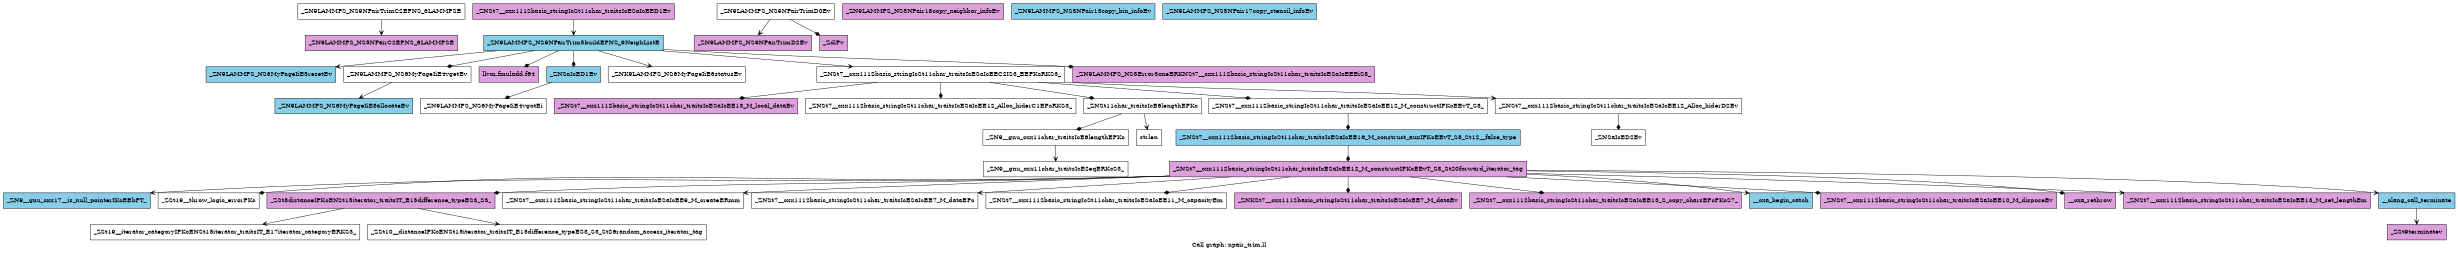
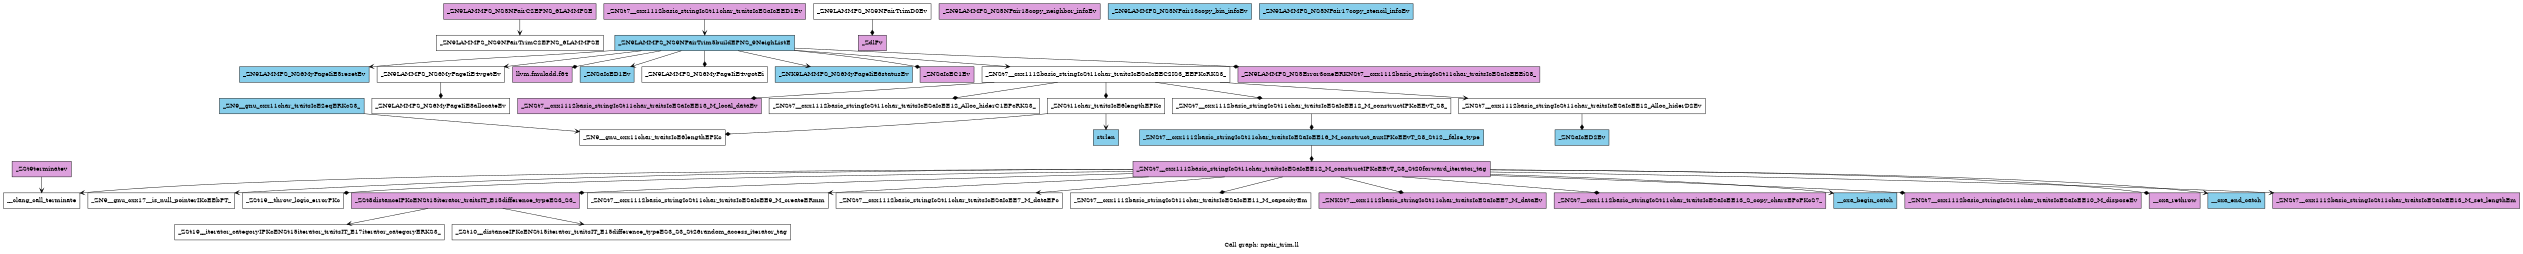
edge "_ZN9LAMMPS_NS9NPairTrimC2EPNS_6LAMMPSE" -> "_ZN9LAMMPS_NS5NPairC2EPNS_6LAMMPSE": reversed
node "_ZN9LAMMPS_NS9NPairTrimD2Ev": removed
edge "_ZN9LAMMPS_NS9NPairTrim5buildEPNS_9NeighListE" -> "_ZNSaIcED1Ev": arrowhead diamond -> vee
edge "_ZN9LAMMPS_NS9NPairTrim5buildEPNS_9NeighListE" -> "_ZN9LAMMPS_NS6MyPageIiE4vgetEv": arrowhead diamond -> vee
node "_ZNK9LAMMPS_NS6MyPageIiE6statusEv": fillcolor white -> skyblue
node "_ZNSaIcEC1Ev": added
edge "_ZN9LAMMPS_NS6MyPageIiE4vgetEv" -> "_ZN9LAMMPS_NS6MyPageIiE8allocateEv": arrowhead vee -> diamond
edge "_ZNSaIcED1Ev" -> "_ZN9LAMMPS_NS6MyPageIiE4vgotEi": now "_ZN9LAMMPS_NS9NPairTrim5buildEPNS_9NeighListE" -> "_ZN9LAMMPS_NS6MyPageIiE4vgotEi"
node "_ZN9LAMMPS_NS6MyPageIiE8allocateEv": fillcolor skyblue -> white
node "strlen": fillcolor white -> skyblue
node "_ZNSaIcED2Ev": fillcolor white -> skyblue
edge "_ZN9__gnu_cxx11char_traitsIcE6lengthEPKc" -> "_ZN9__gnu_cxx11char_traitsIcE2eqERKcS3_": reversed
node "_ZN9__gnu_cxx11char_traitsIcE2eqERKcS3_": fillcolor white -> skyblue
node "_ZN9__gnu_cxx17__is_null_pointerIKcEEbPT_": fillcolor skyblue -> white
node "__cxa_end_catch": added
node "__clang_call_terminate": fillcolor skyblue -> white
edge "__clang_call_terminate" -> "_ZSt9terminatev": reversed
